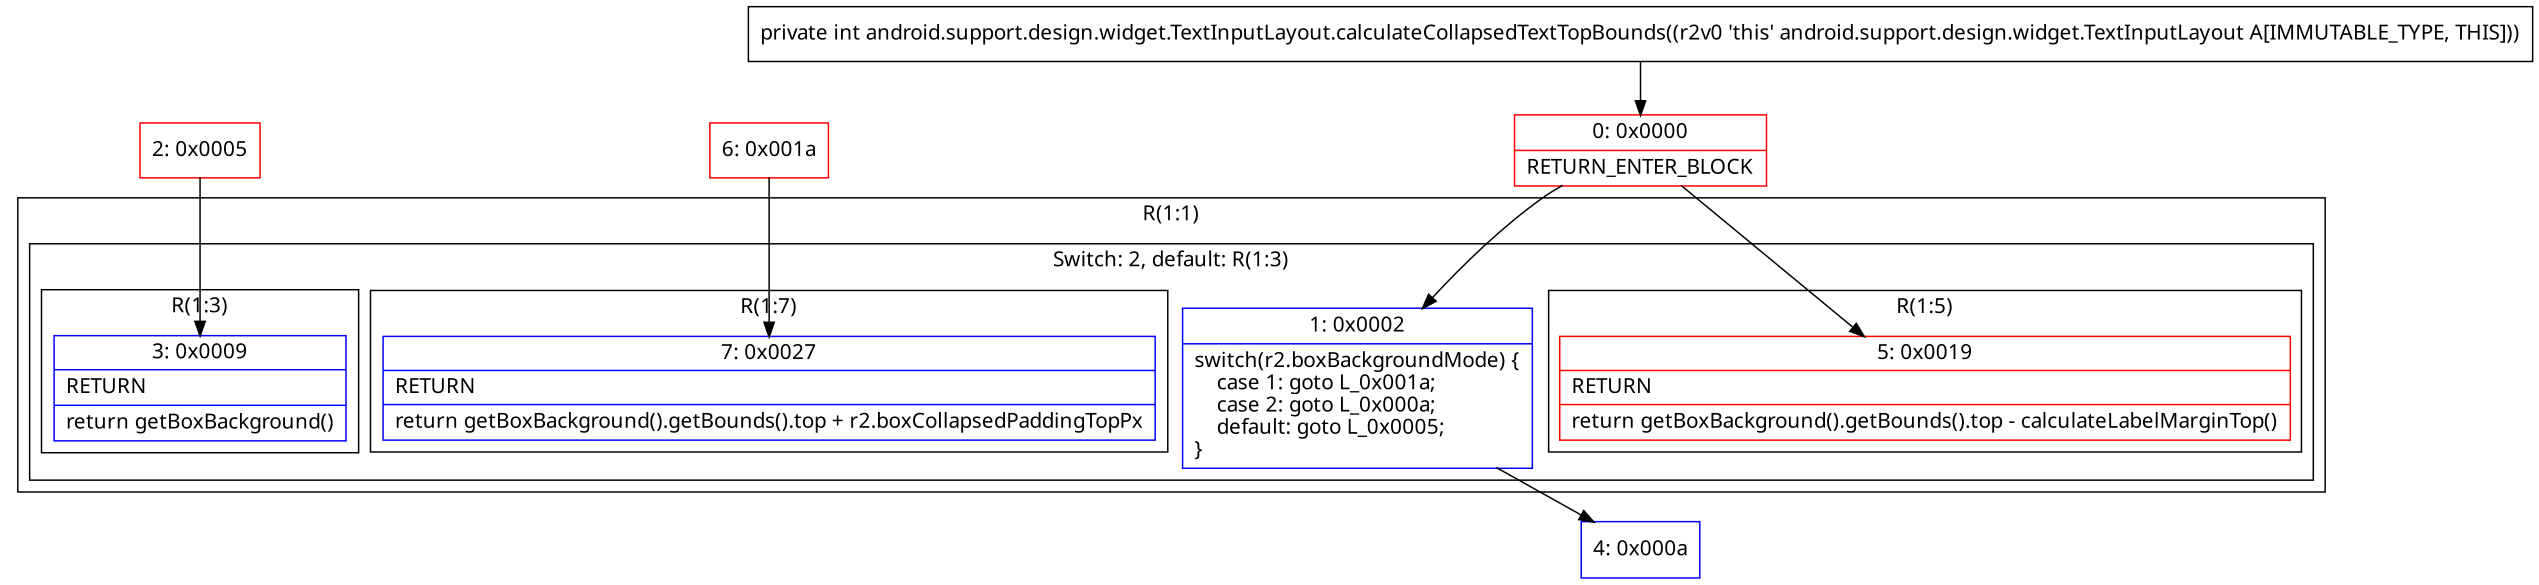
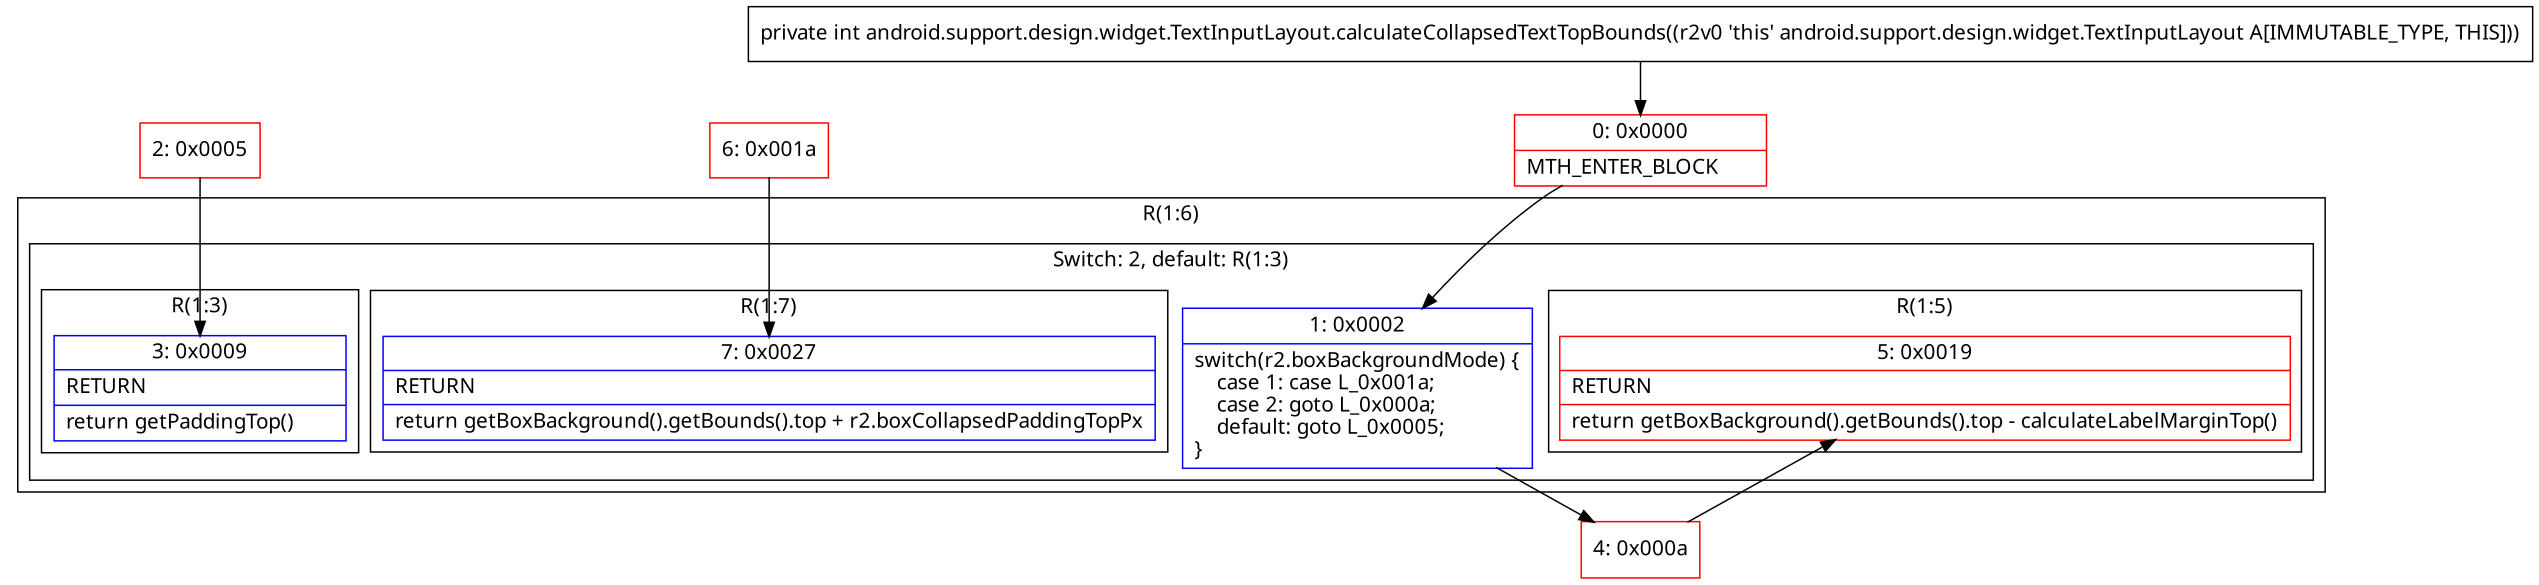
node "0: 0x0000": text "RETURN_ENTER_BLOCK" -> "MTH_ENTER_BLOCK"
cluster "R(1:1)": label "R(1:1)" -> "R(1:6)"
edge "0: 0x0000" -> "5: 0x0019": now "4: 0x000a" -> "5: 0x0019"
node "1: 0x0002": text "case 1: goto L_0x001a;" -> "case 1: case L_0x001a;"
node "3: 0x0009": text "return getBoxBackground()" -> "return getPaddingTop()"
node "4: 0x000a": color blue -> red
